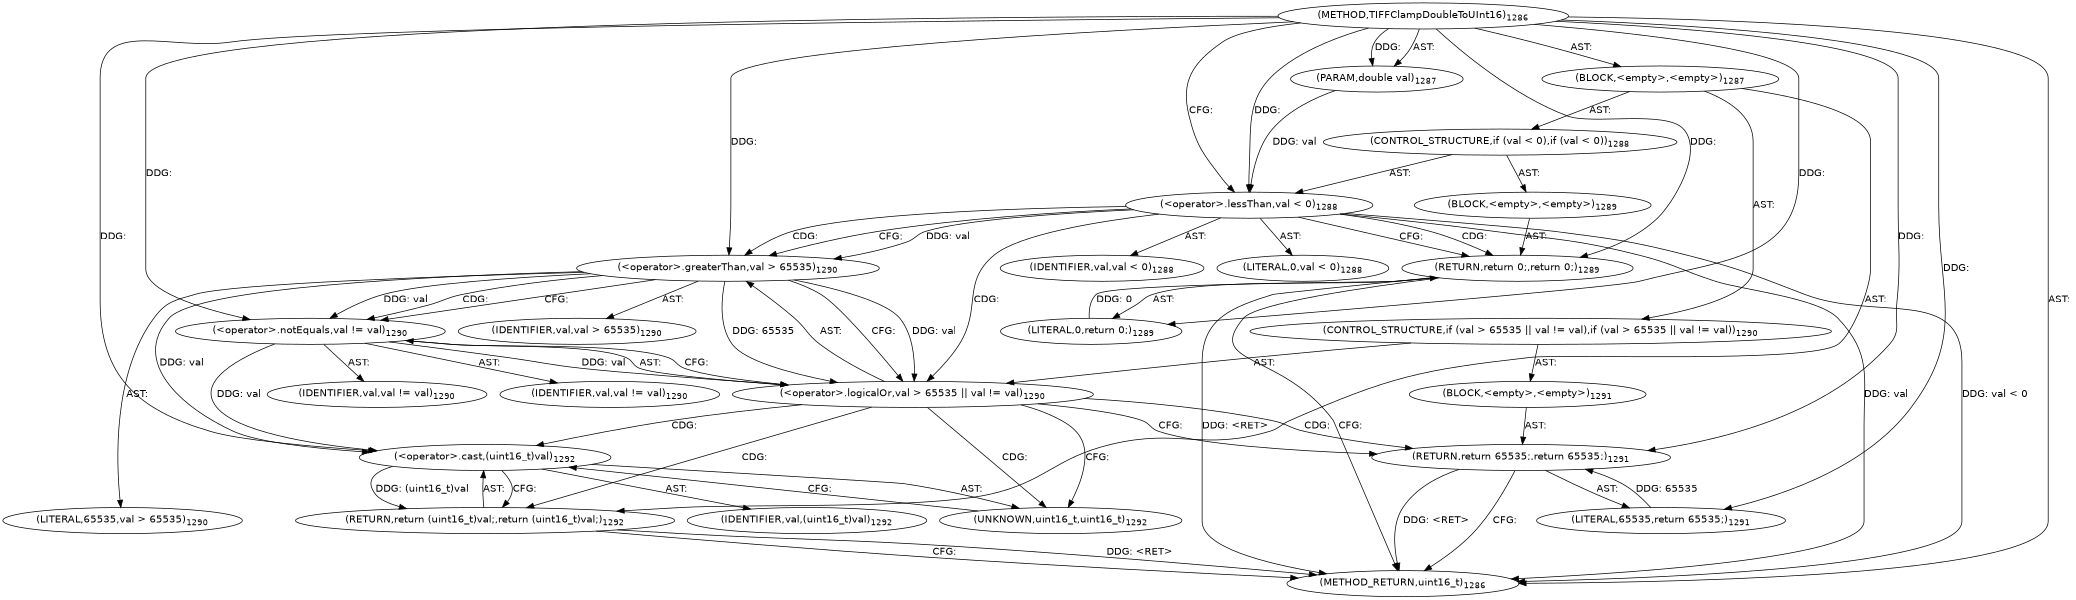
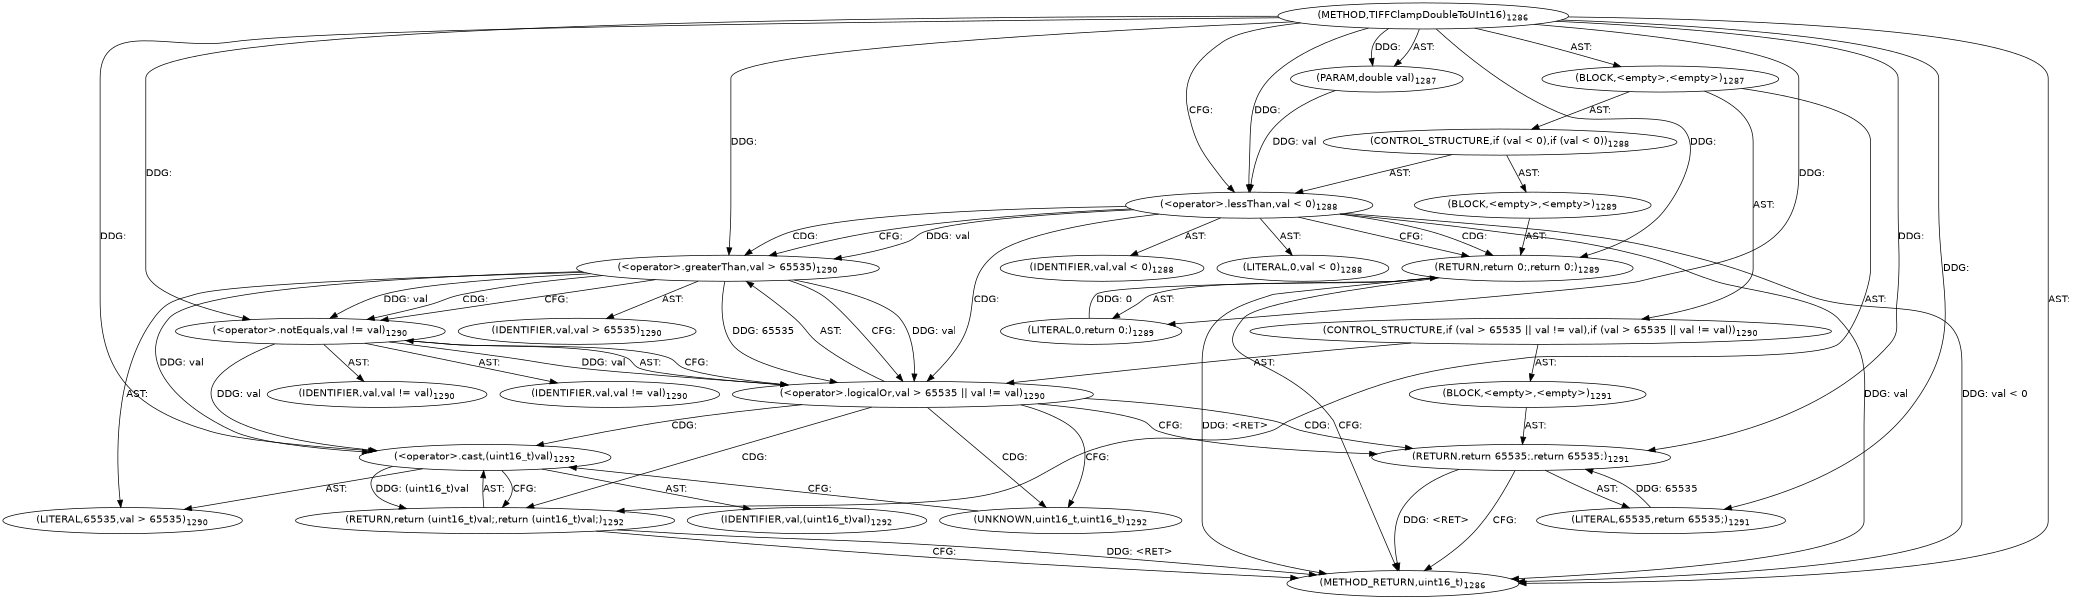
edge "(<operator>.cast,(uint16_t)val)" -> "(UNKNOWN,uint16_t,uint16_t)": now "(<operator>.cast,(uint16_t)val)" -> "(LITERAL,65535,val > 65535)"
